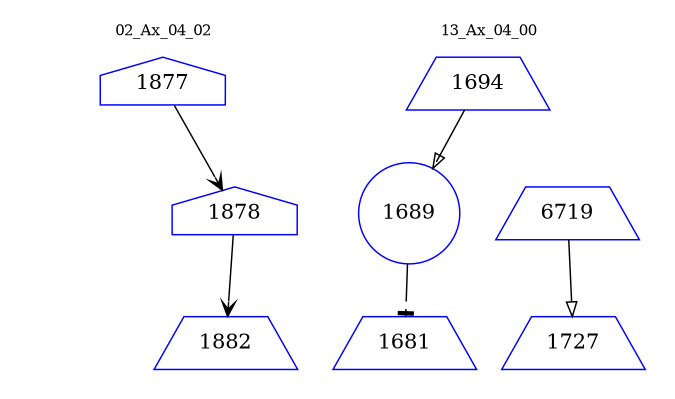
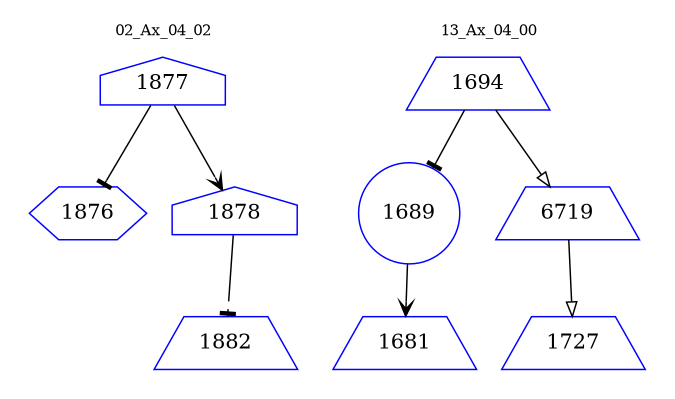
edge "1694" -> "1689": arrowhead onormal -> tee
edge "1694" -> "6719": added
node "1876": added
edge "1878" -> "1882": arrowhead vee -> tee
edge "1689" -> "1681": arrowhead tee -> vee
